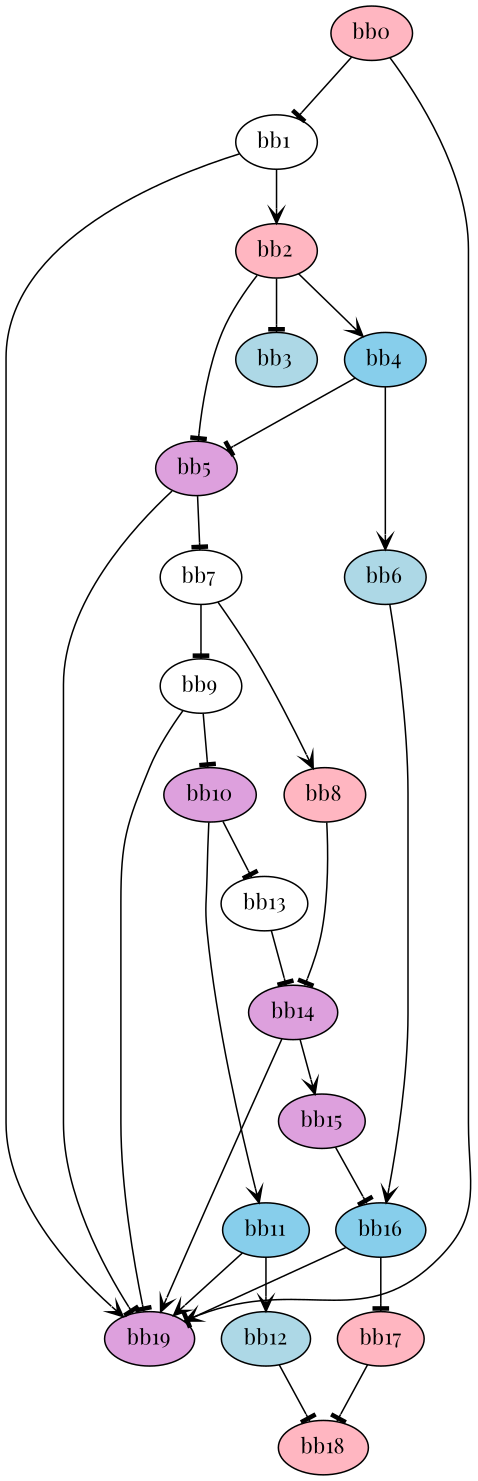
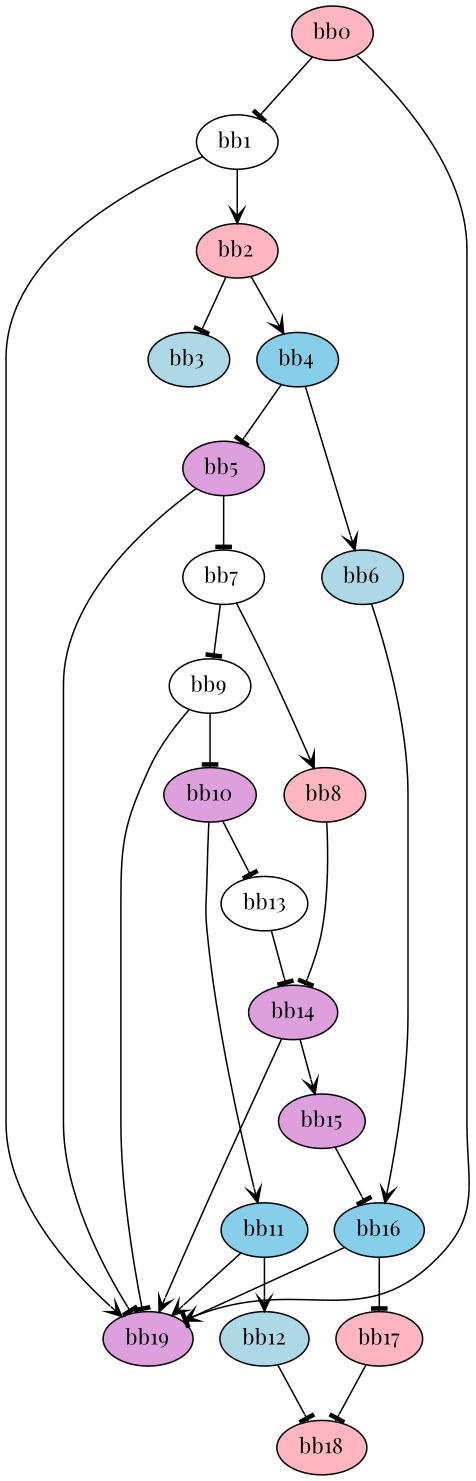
edge "bb2" -> "bb5": removed
